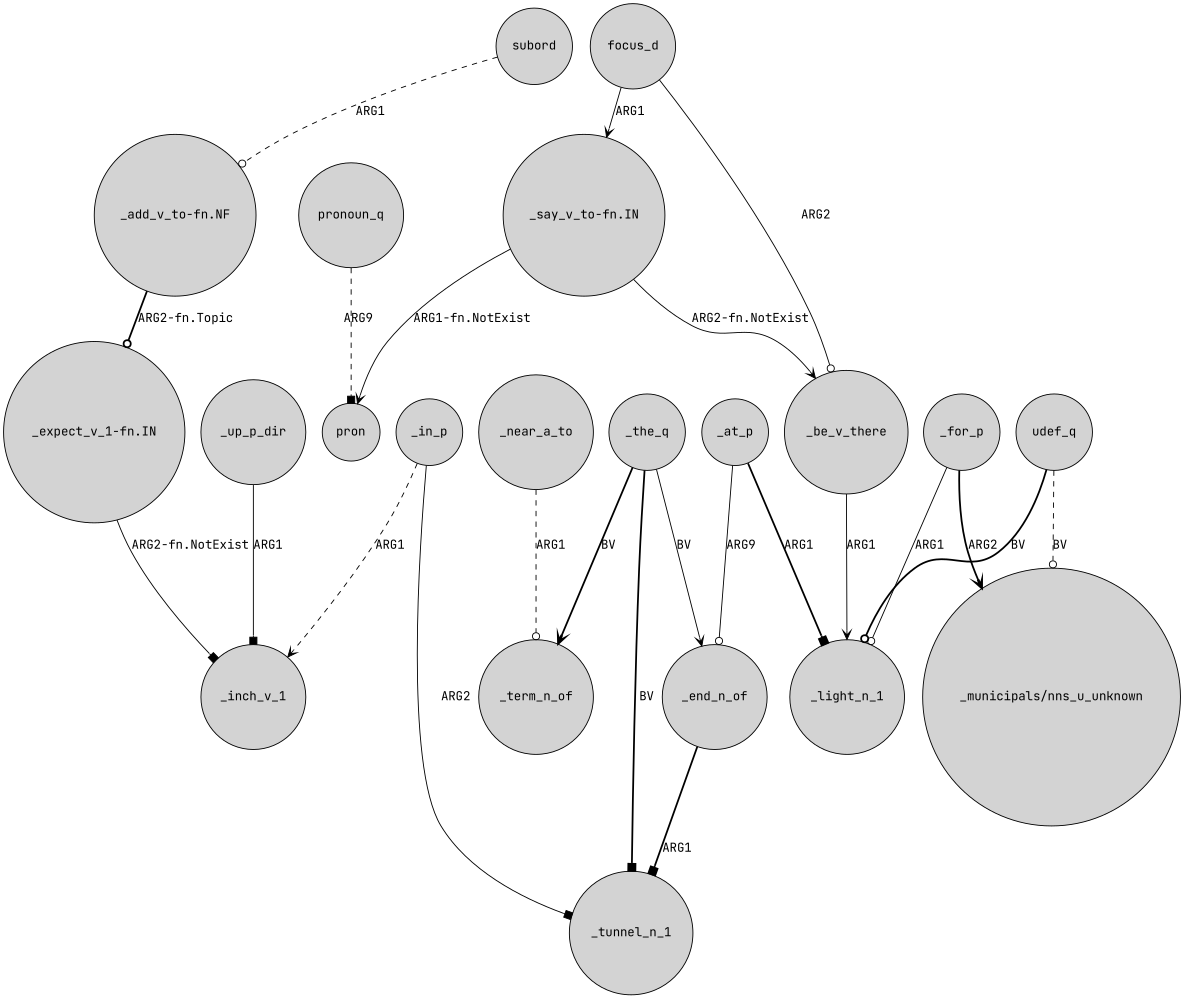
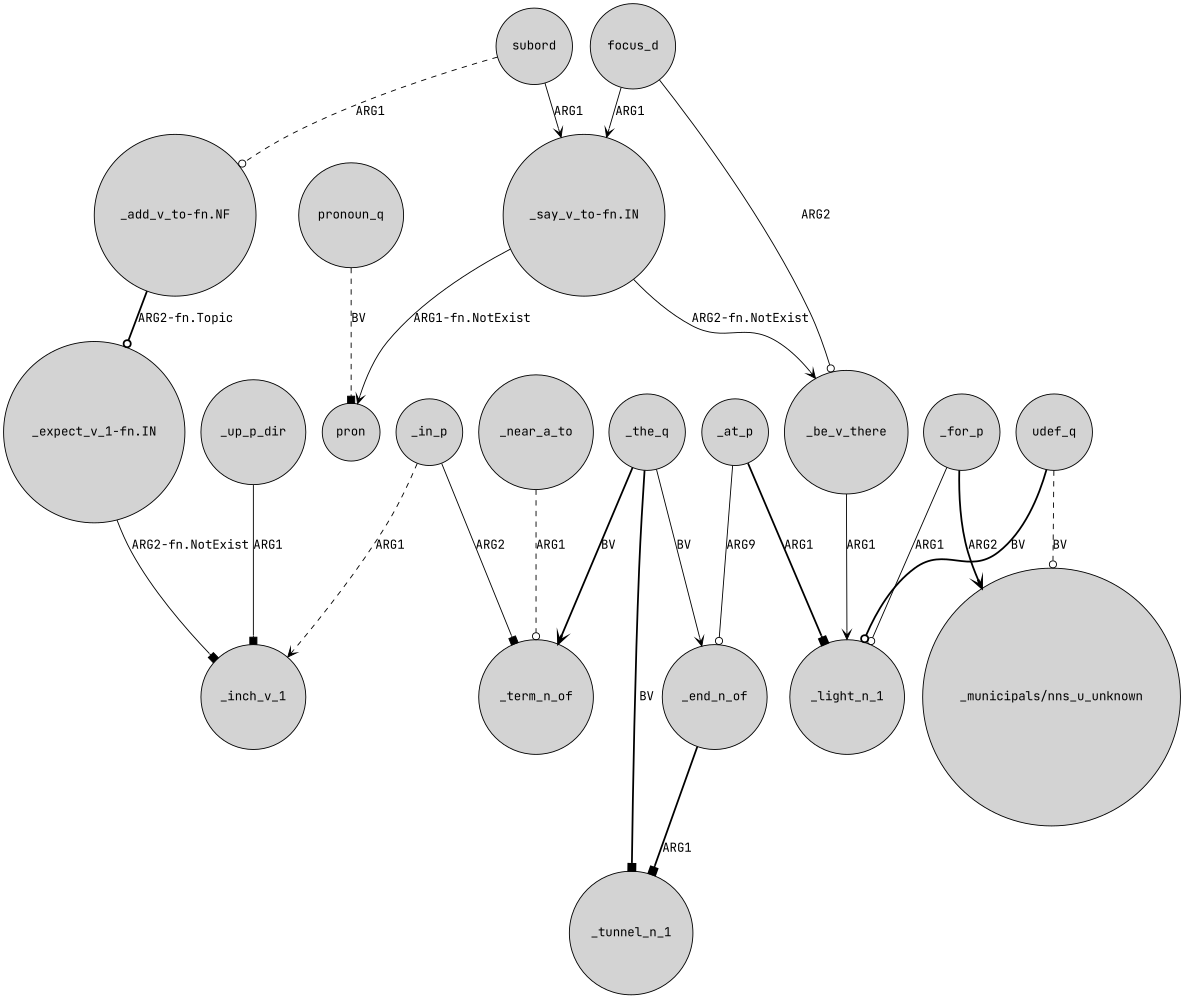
edge "subord" -> "_say_v_to-fn.IN": added, label "ARG1"
edge "pronoun_q" -> "pron": label "ARG9" -> "BV"
edge "_in_p" -> "_tunnel_n_1": now "_in_p" -> "_term_n_of"
